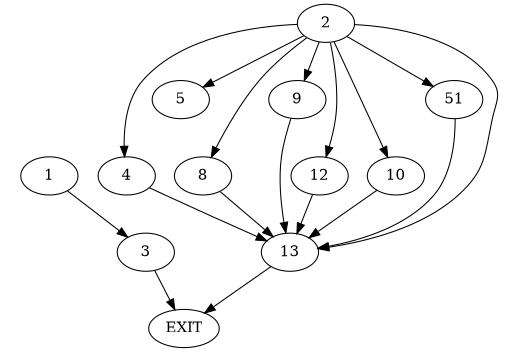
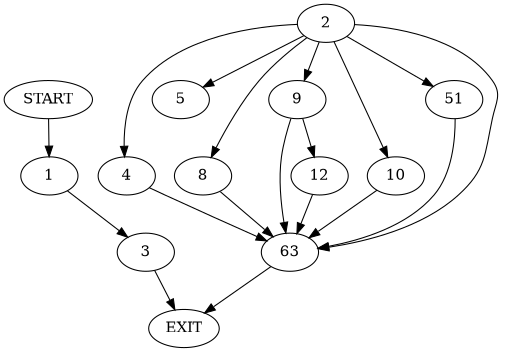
edge "2" -> "12": now "9" -> "12"
node "START": added
node "13": label "13" -> "63"
